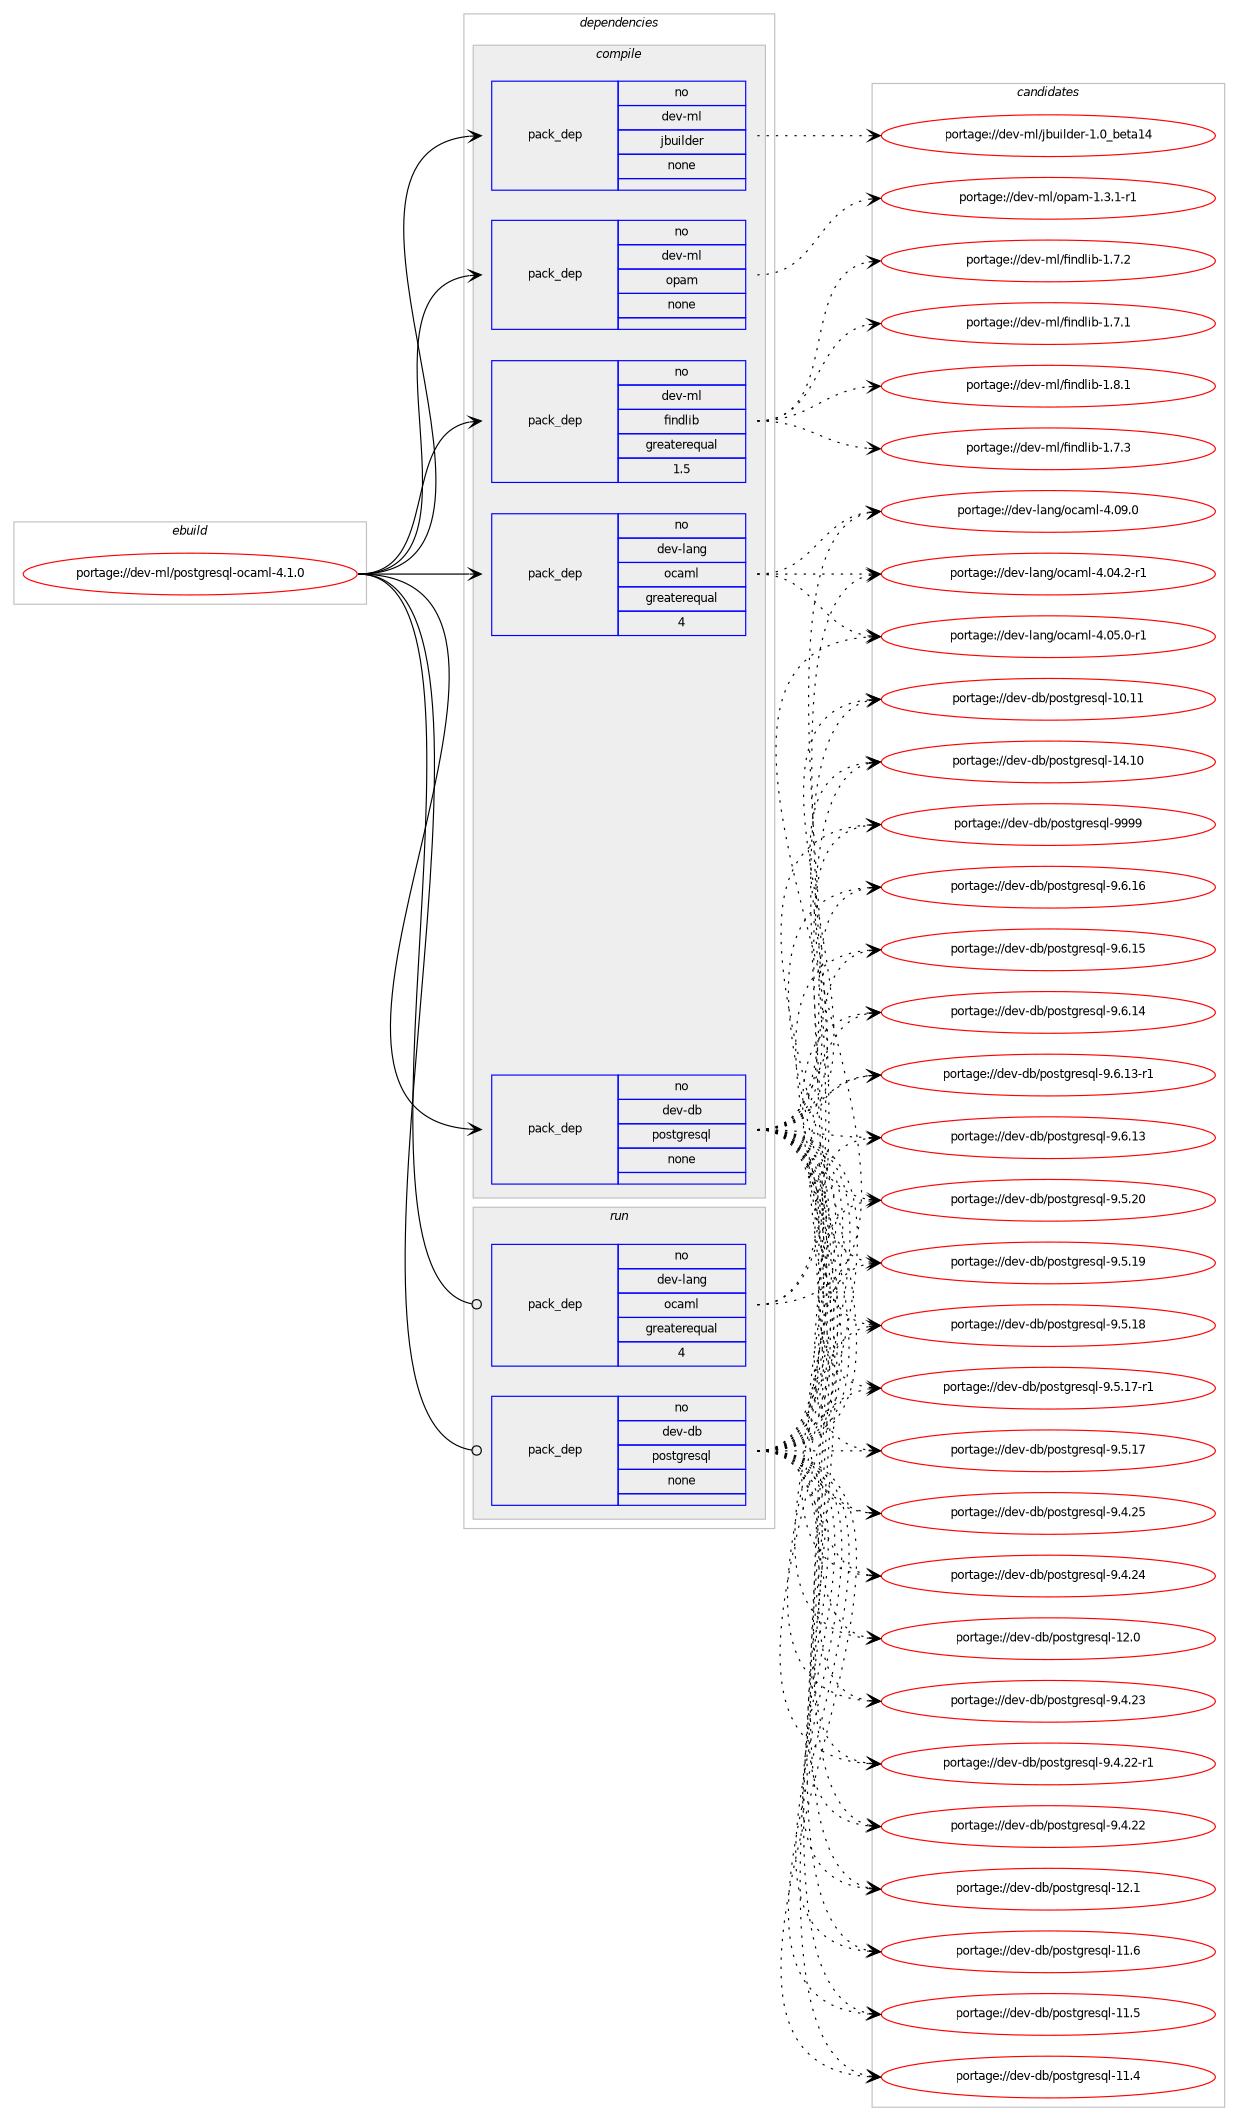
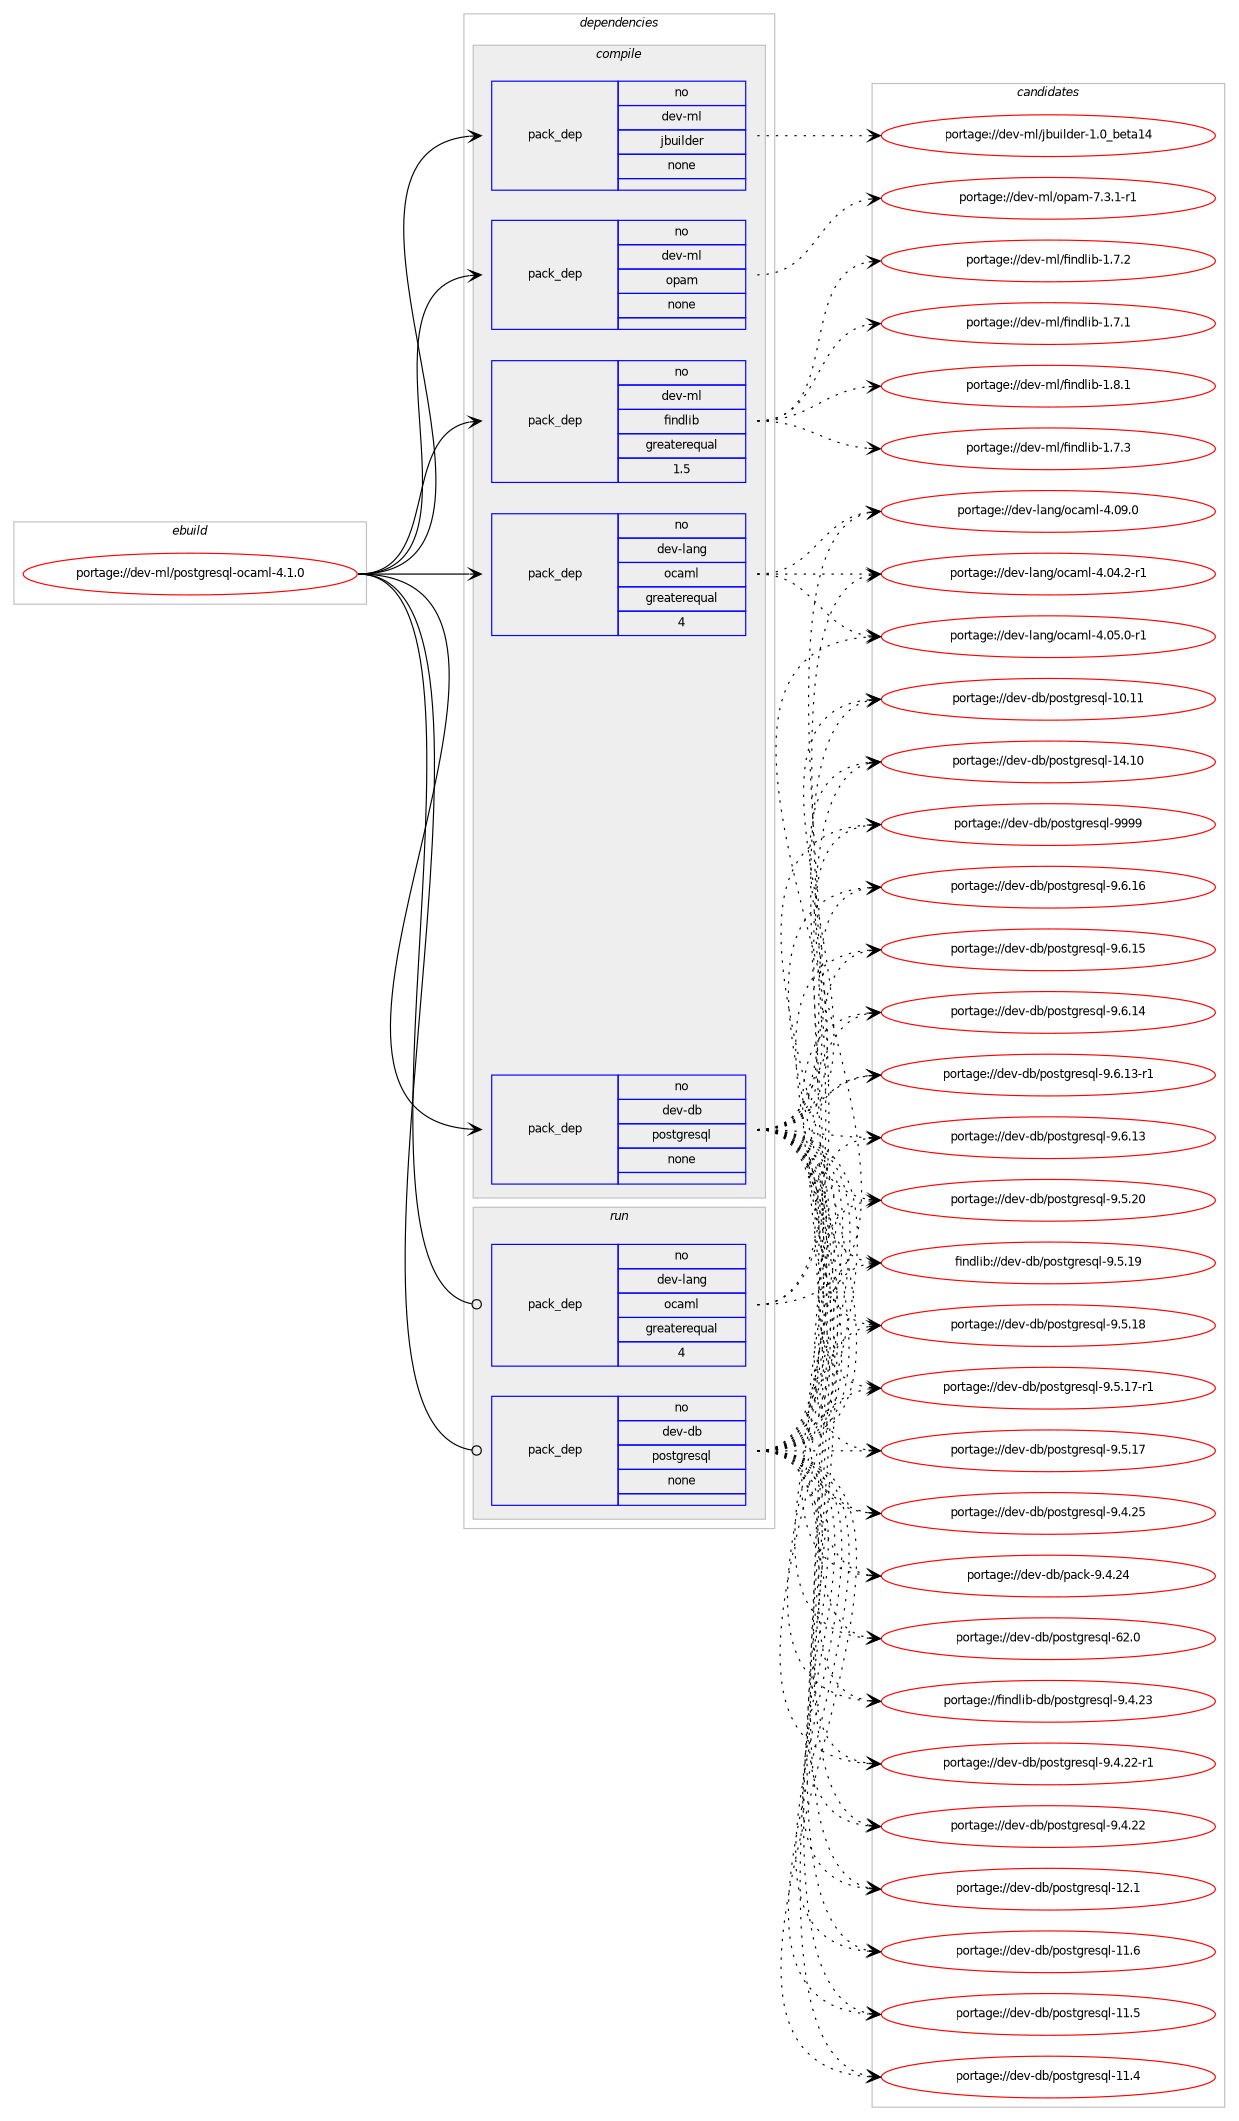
node "portage://dev-ml/opam-1.3.1-r1": label "portage://dev-ml/opam-1.3.1-r1" -> "portage://dev-ml/opam-7.3.1-r1"
node "portage://dev-db/postgresql-9.5.19": label "portage://dev-db/postgresql-9.5.19" -> "findlib://dev-db/postgresql-9.5.19"
node "portage://dev-db/postgresql-9.4.24": label "portage://dev-db/postgresql-9.4.24" -> "portage://dev-db/pack-9.4.24"
node "portage://dev-db/postgresql-12.0": label "portage://dev-db/postgresql-12.0" -> "portage://dev-db/postgresql-62.0"
node "portage://dev-db/postgresql-9.4.23": label "portage://dev-db/postgresql-9.4.23" -> "portage://findlib-db/postgresql-9.4.23"
